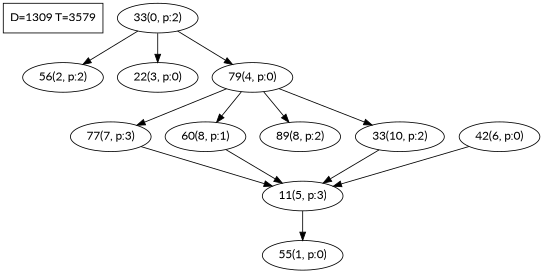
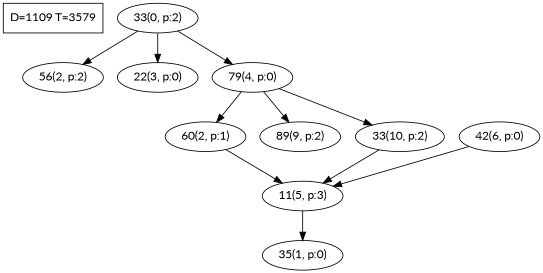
node "D=1309 T=3579": label "D=1309 T=3579" -> "D=1109 T=3579"
node "77(7, p:3)": removed
node "60(8, p:1)": label "60(8, p:1)" -> "60(2, p:1)"
node "89(8, p:2)": label "89(8, p:2)" -> "89(9, p:2)"
node "55(1, p:0)": label "55(1, p:0)" -> "35(1, p:0)"
